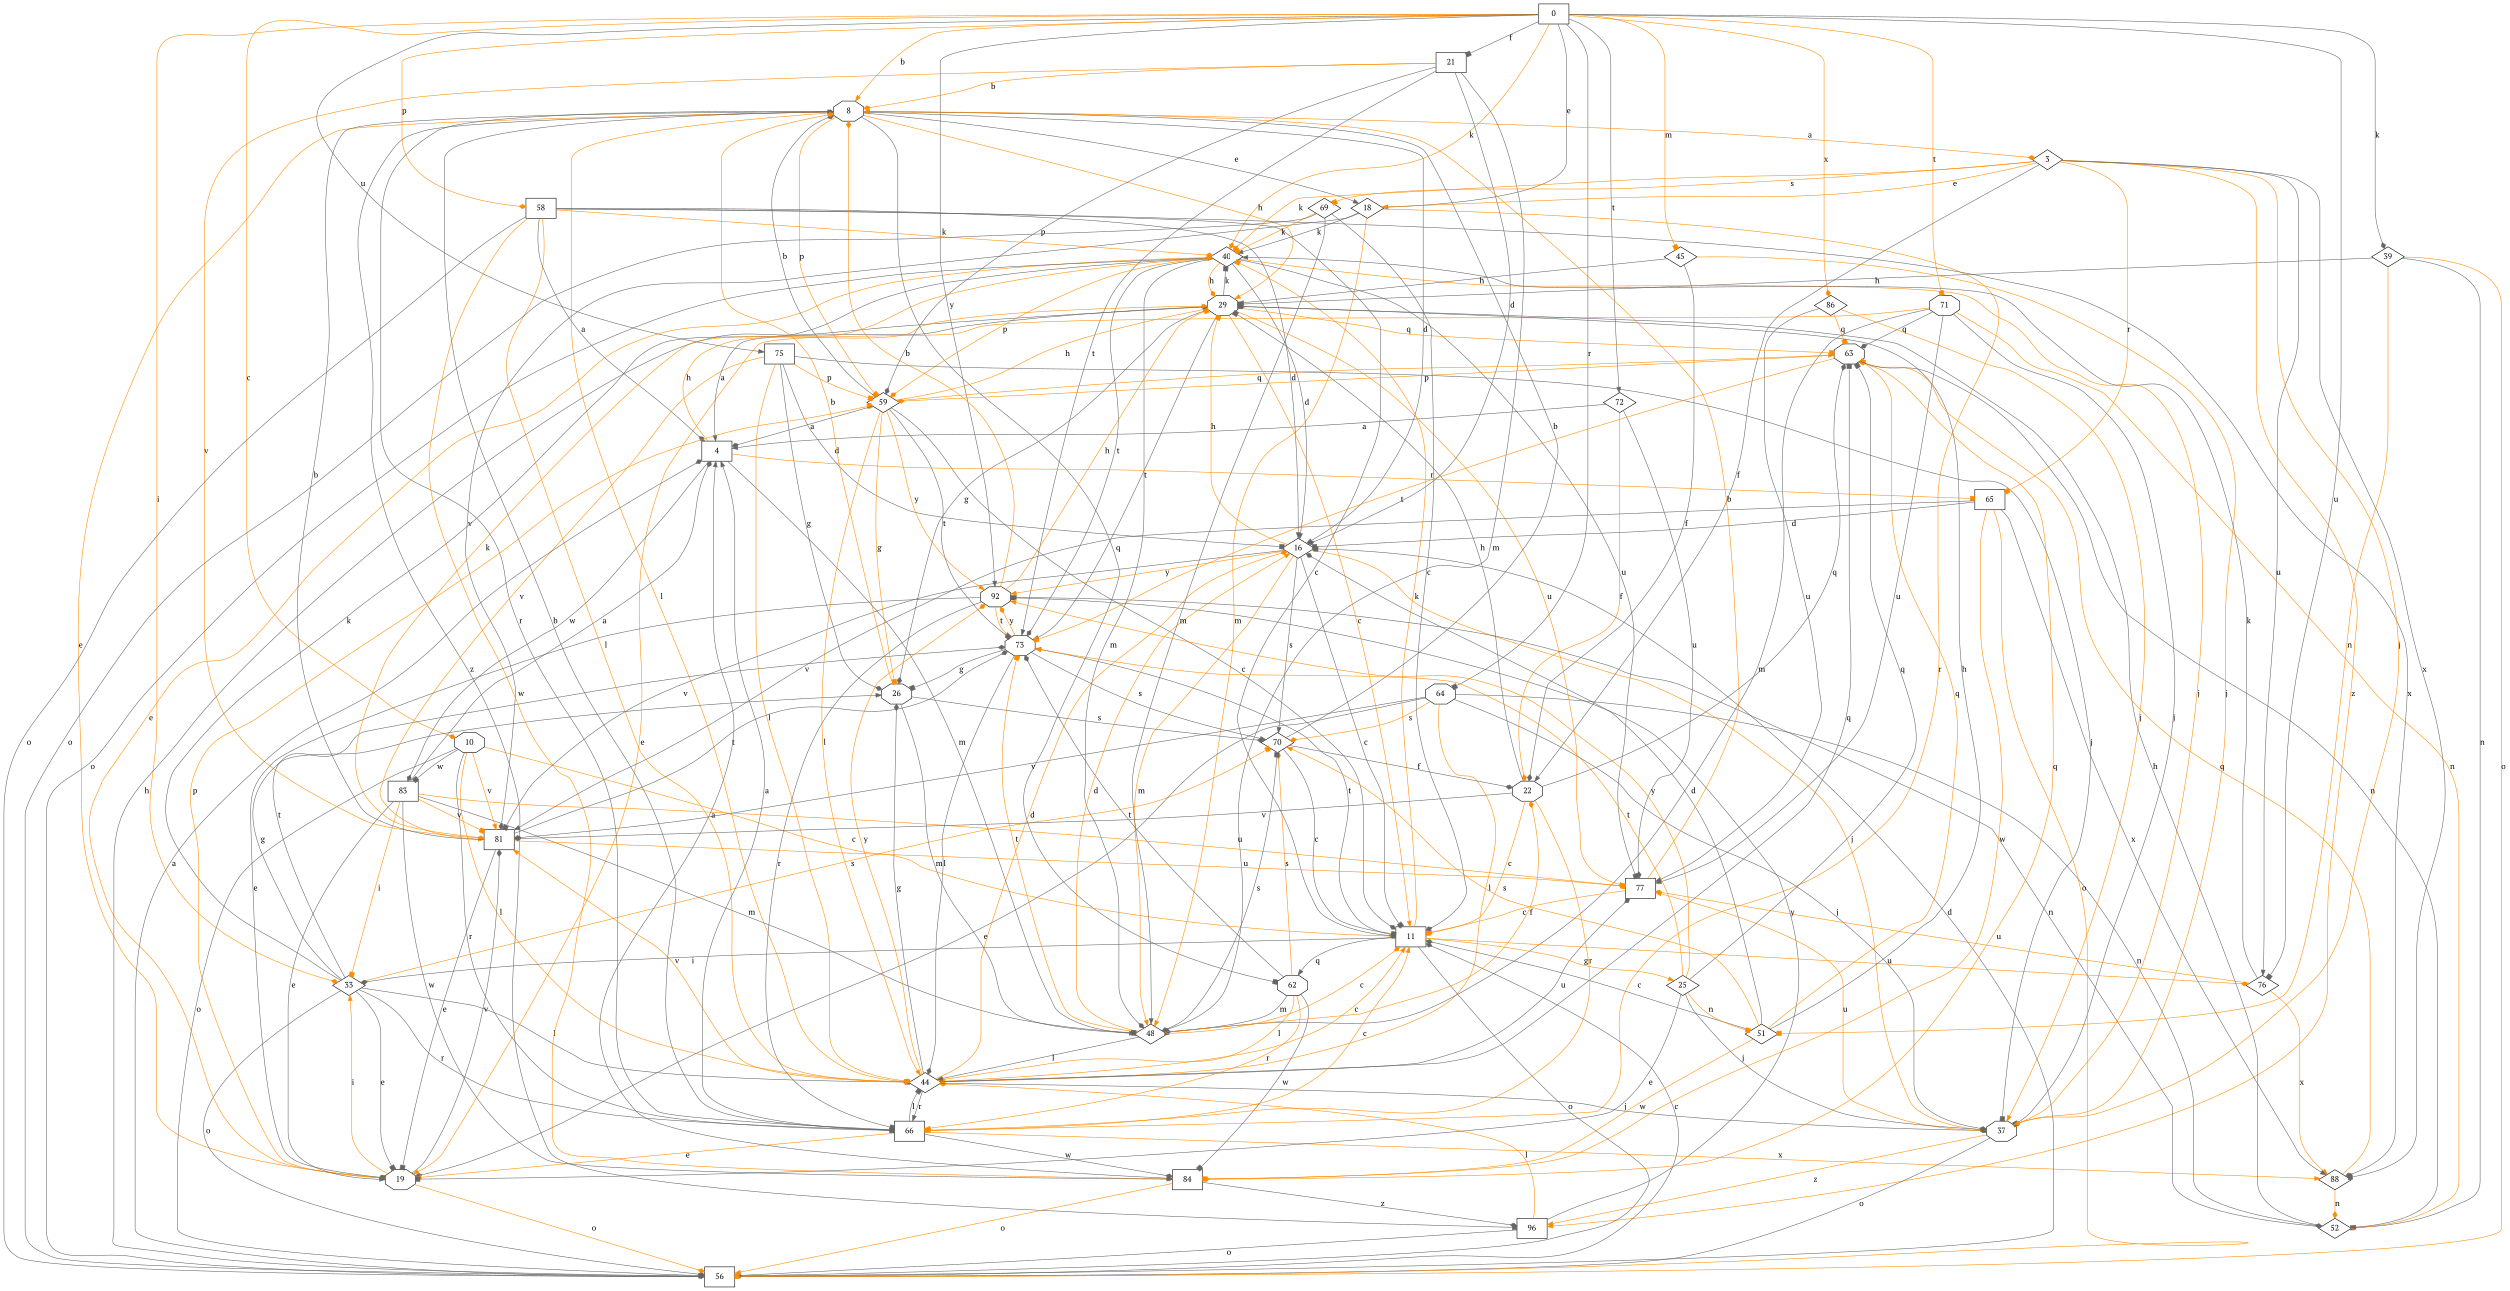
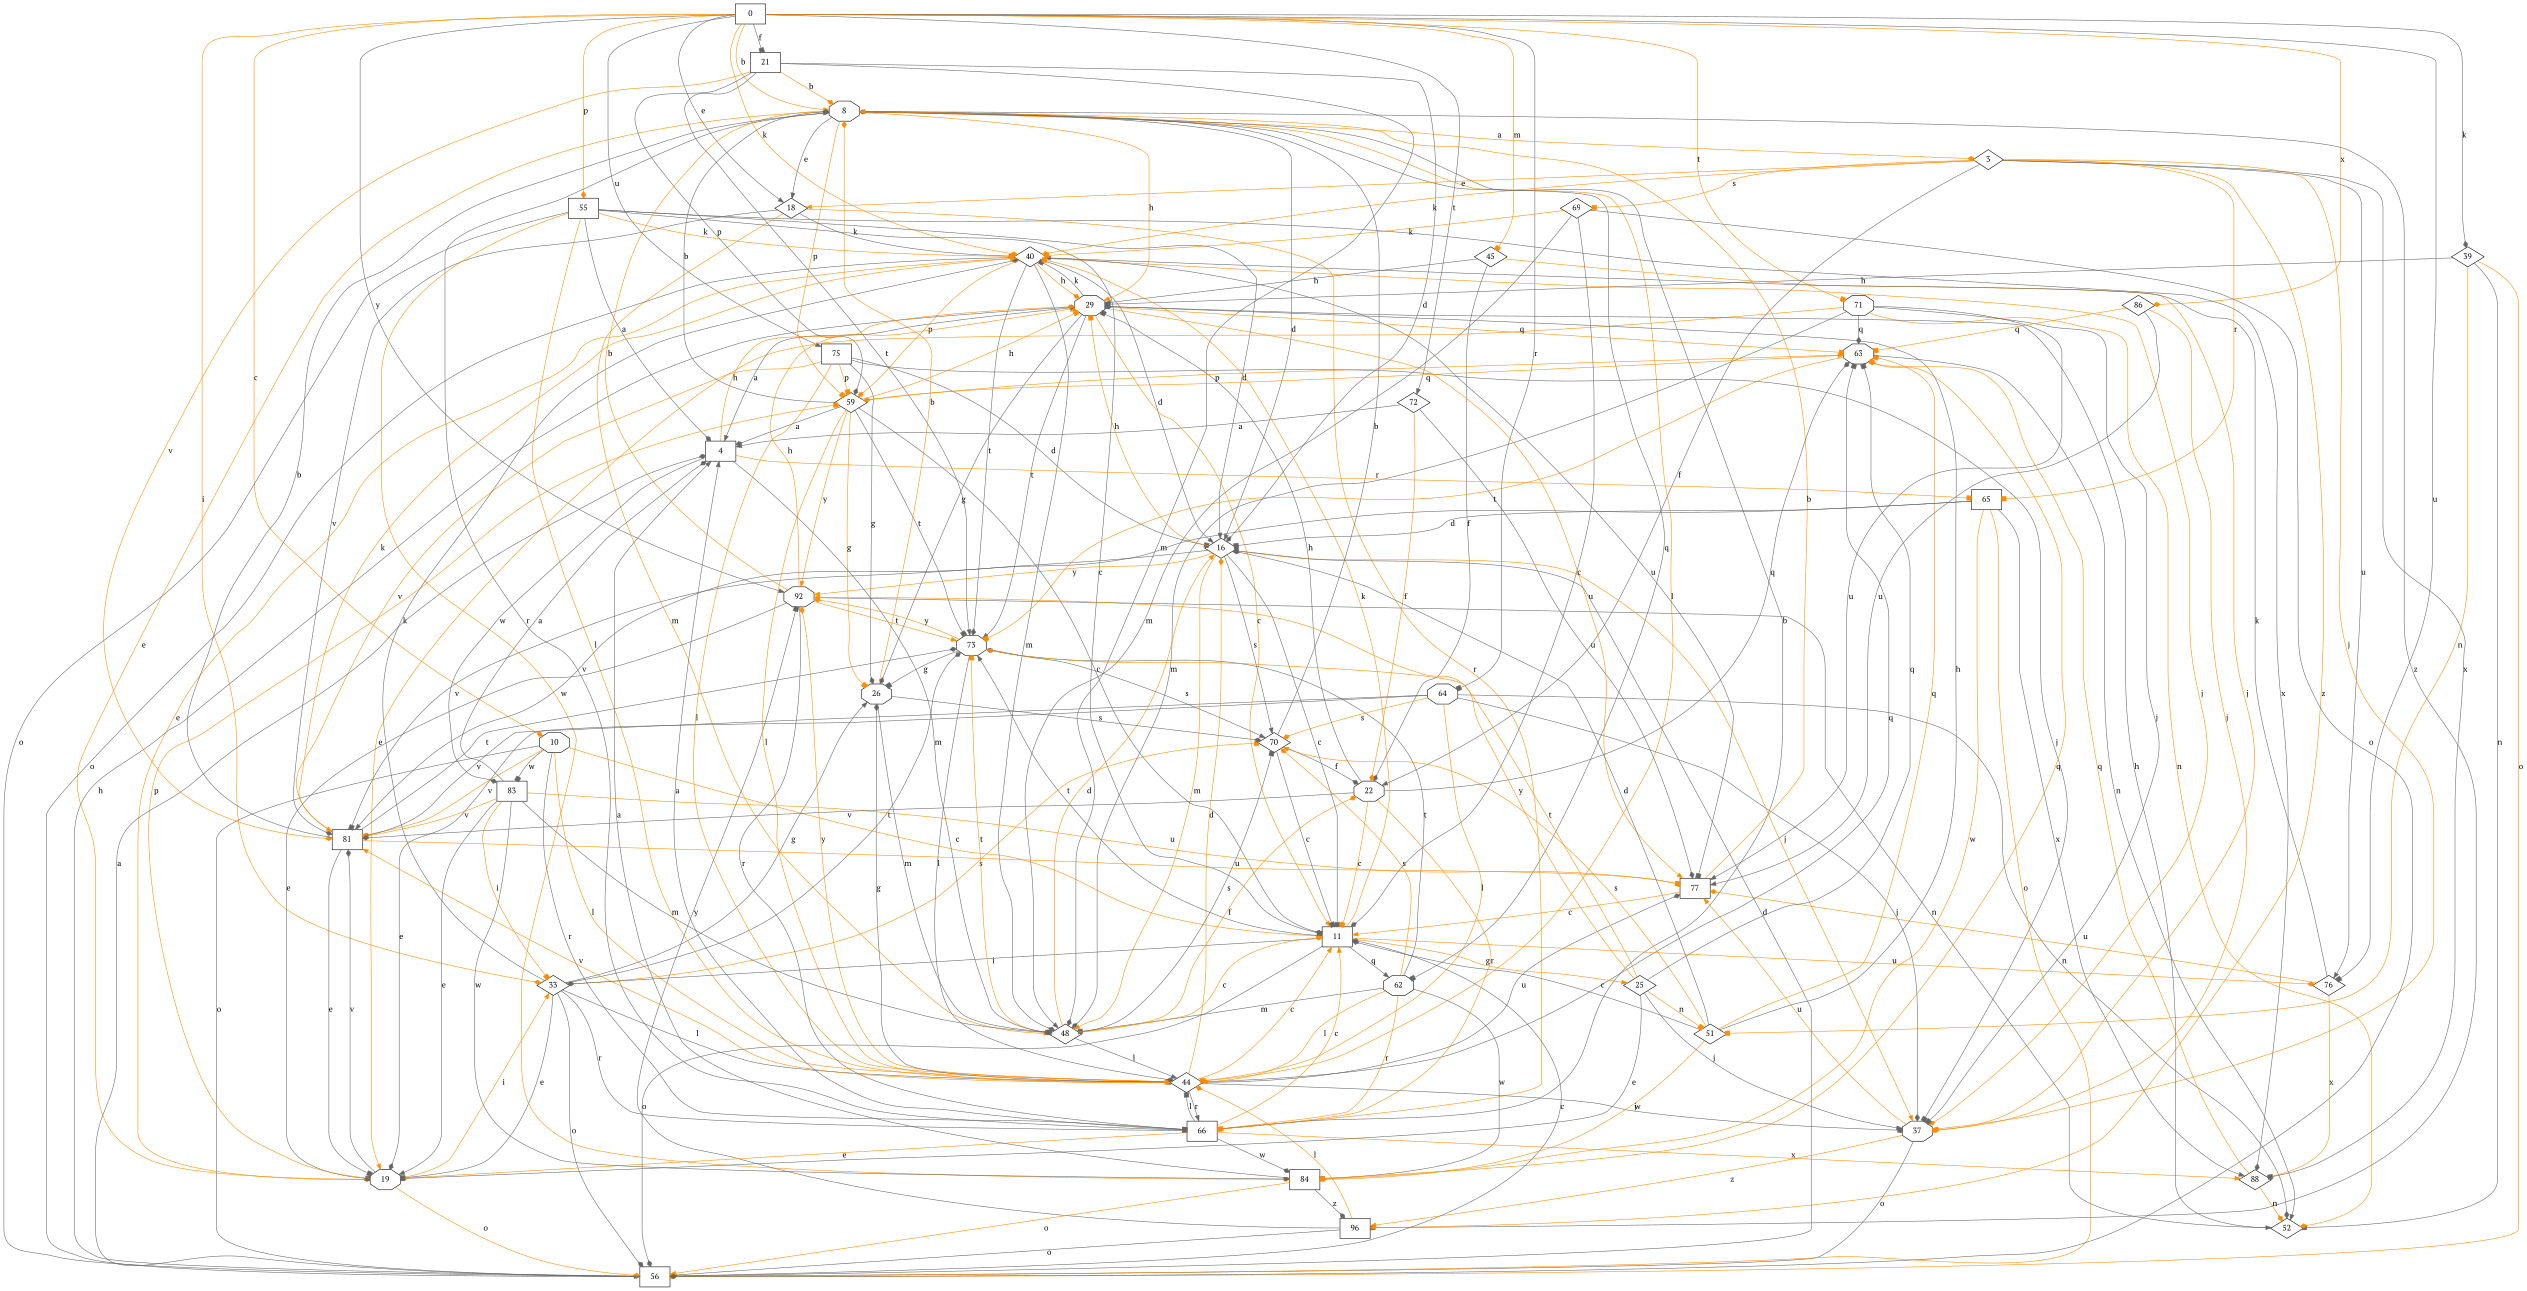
node "58": label "58" -> "55"
edge "52" -> "92": reversed
